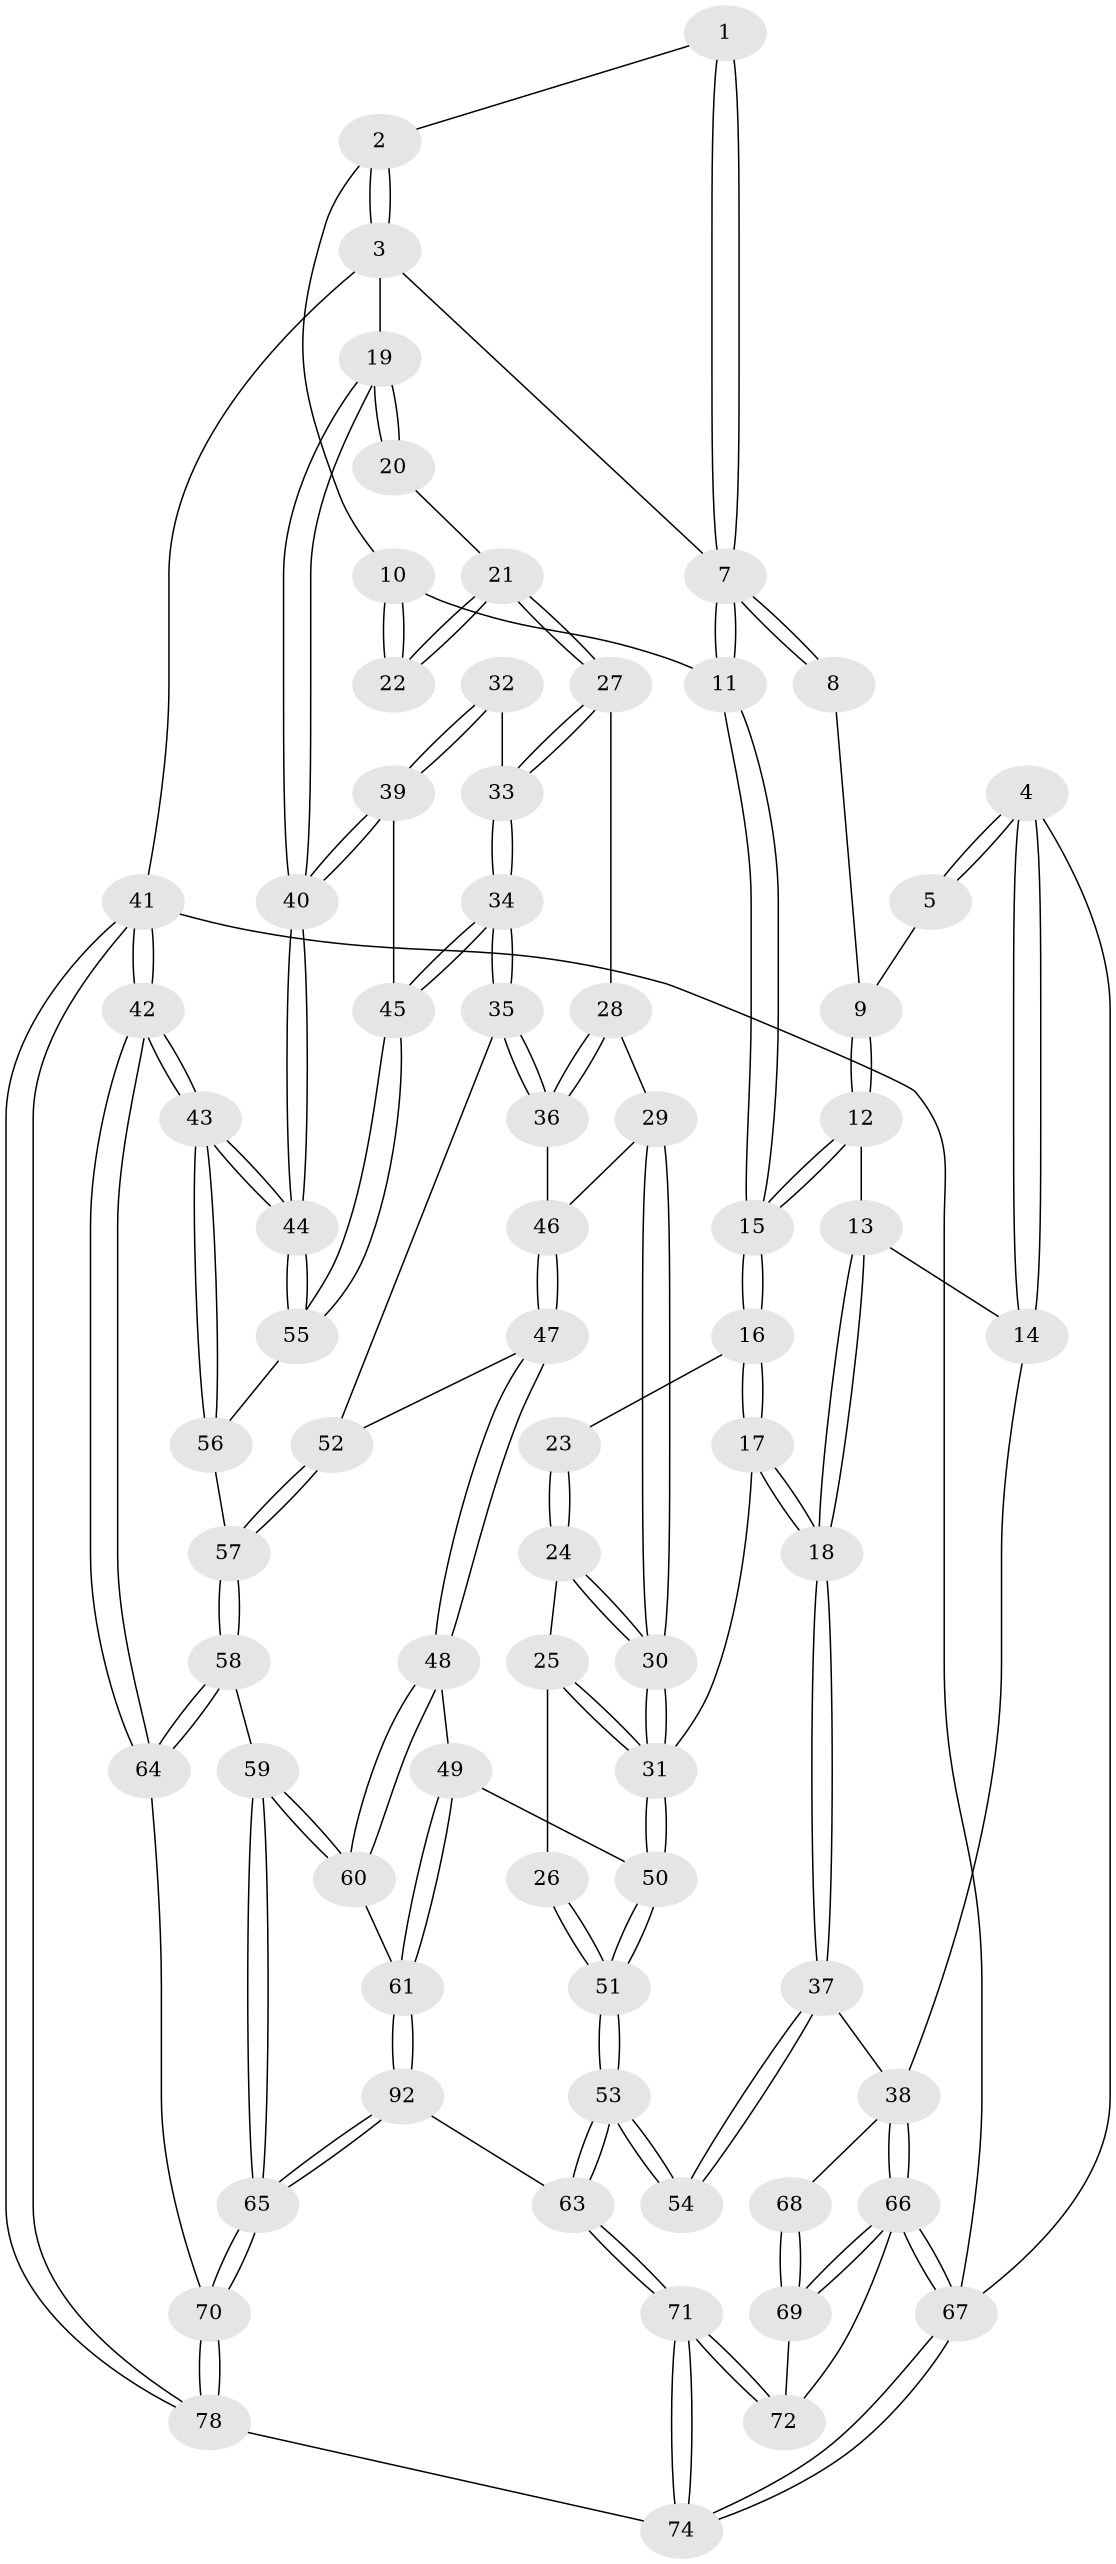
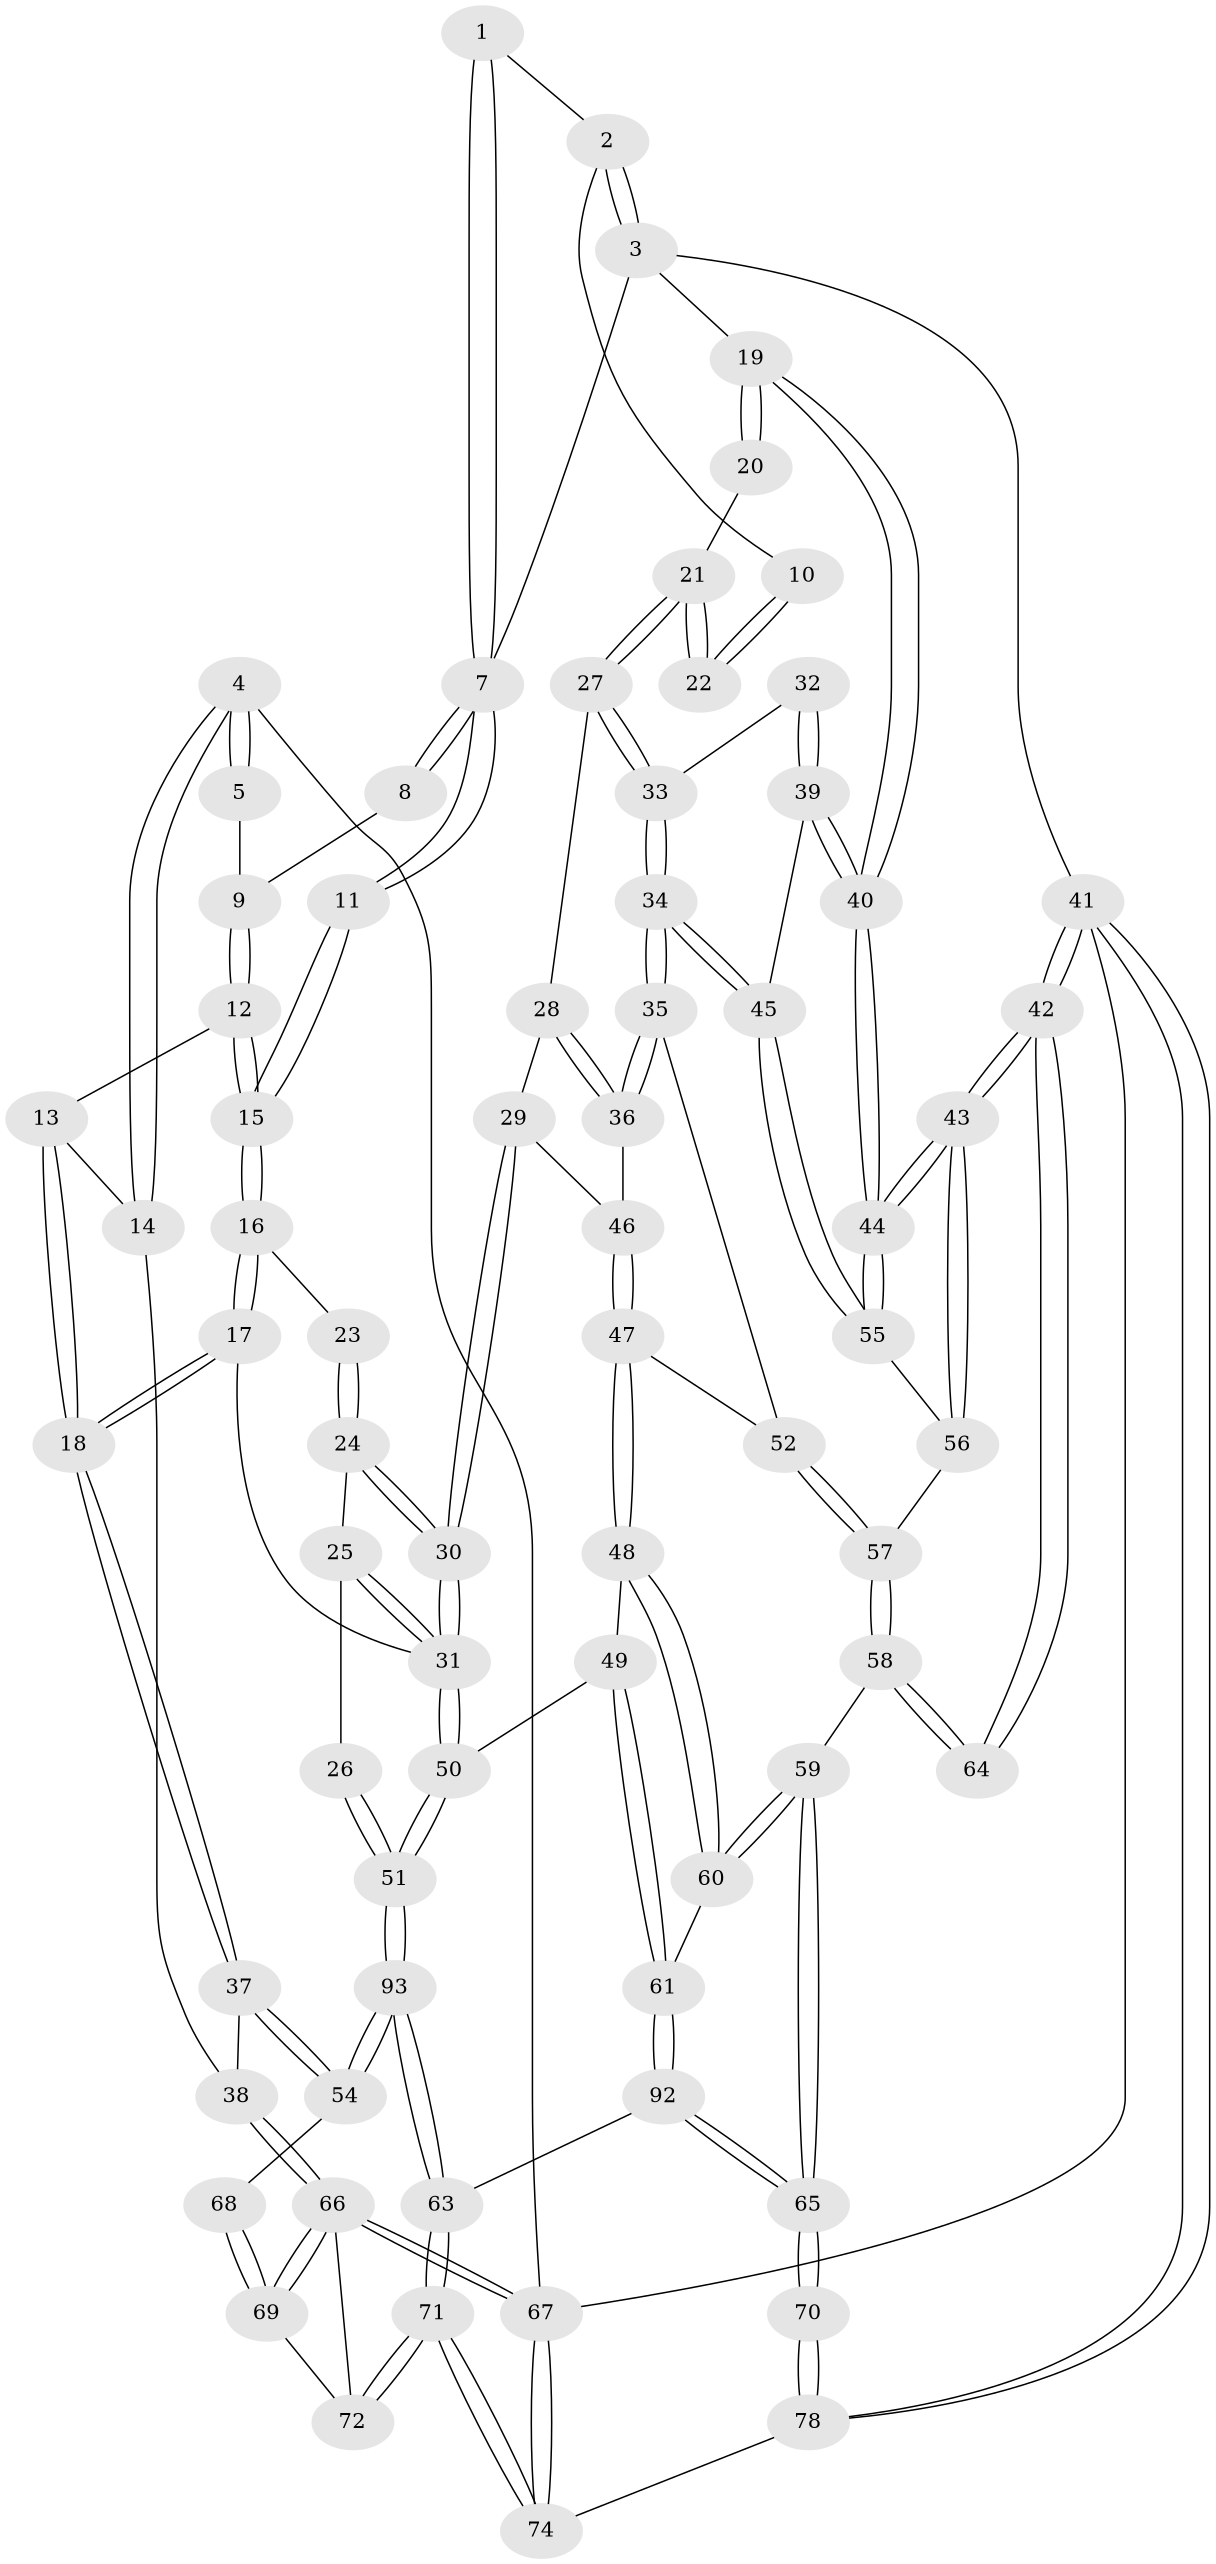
edge "10" -- "11": removed
edge "64" -- "70": removed
node "53": label "53" -> "93"
edge "38" -- "68": now "54" -- "68"
